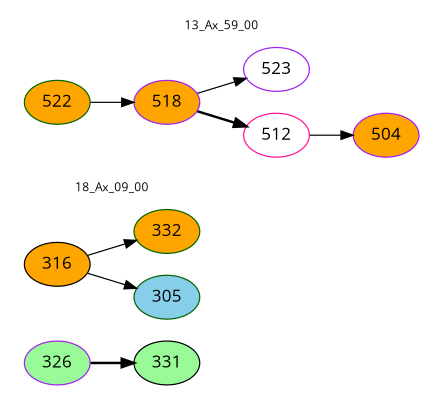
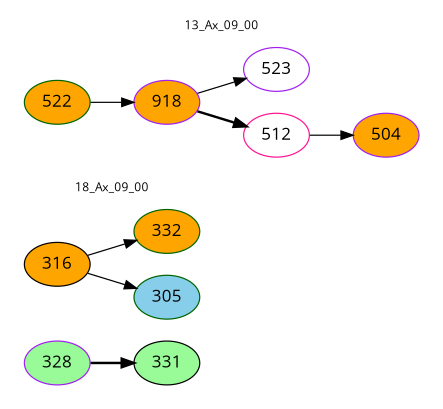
cluster "13_Ax_59_00": label "13_Ax_59_00" -> "13_Ax_09_00"
node "518": label "518" -> "918"
node "326": label "326" -> "328"
